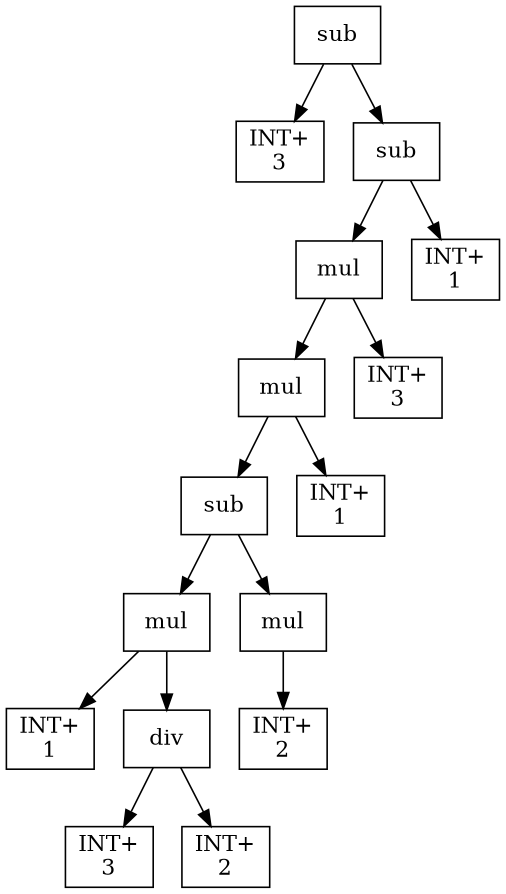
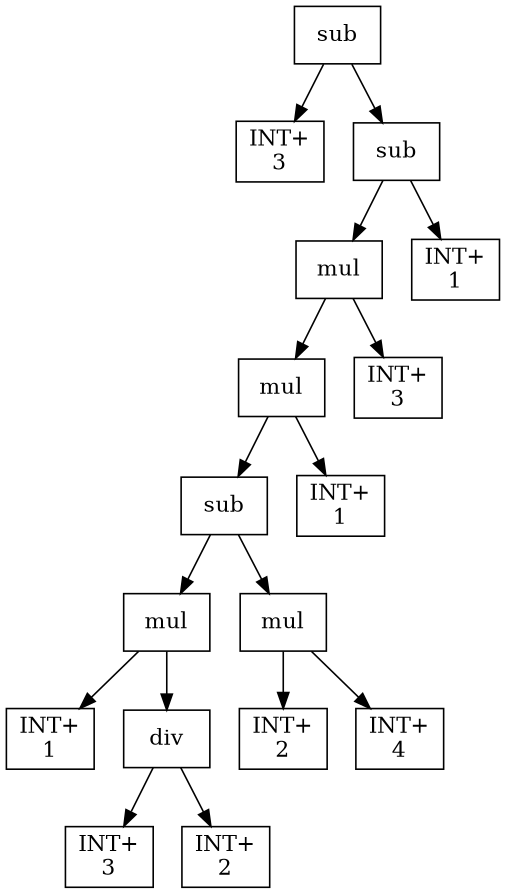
node "INT+ 4": added
